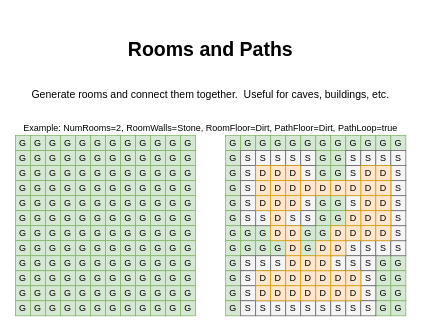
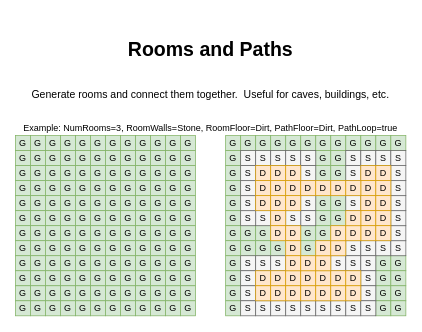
node "Rooms and PathsGenerate rooms and connect them together. Useful for caves, buildings, etc. Example: NumRooms=2, RoomWalls=Stone, RoomFloor=Dirt, PathFloor=Dirt, PathLoop=true": label "Rooms and PathsGenerate rooms and connect them together. Useful for caves, buildings, etc. Example: NumRooms=2, RoomWalls=Stone, RoomFloor=Dirt, PathFloor=Dirt, PathLoop=true" -> "Rooms and PathsGenerate rooms and connect them together. Useful for caves, buildings, etc. Example: NumRooms=3, RoomWalls=Stone, RoomFloor=Dirt, PathFloor=Dirt, PathLoop=true"
